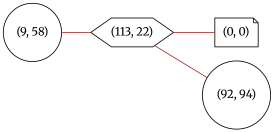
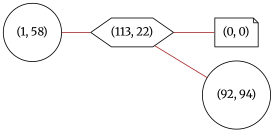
node "(9, 58)": label "(9, 58)" -> "(1, 58)"
